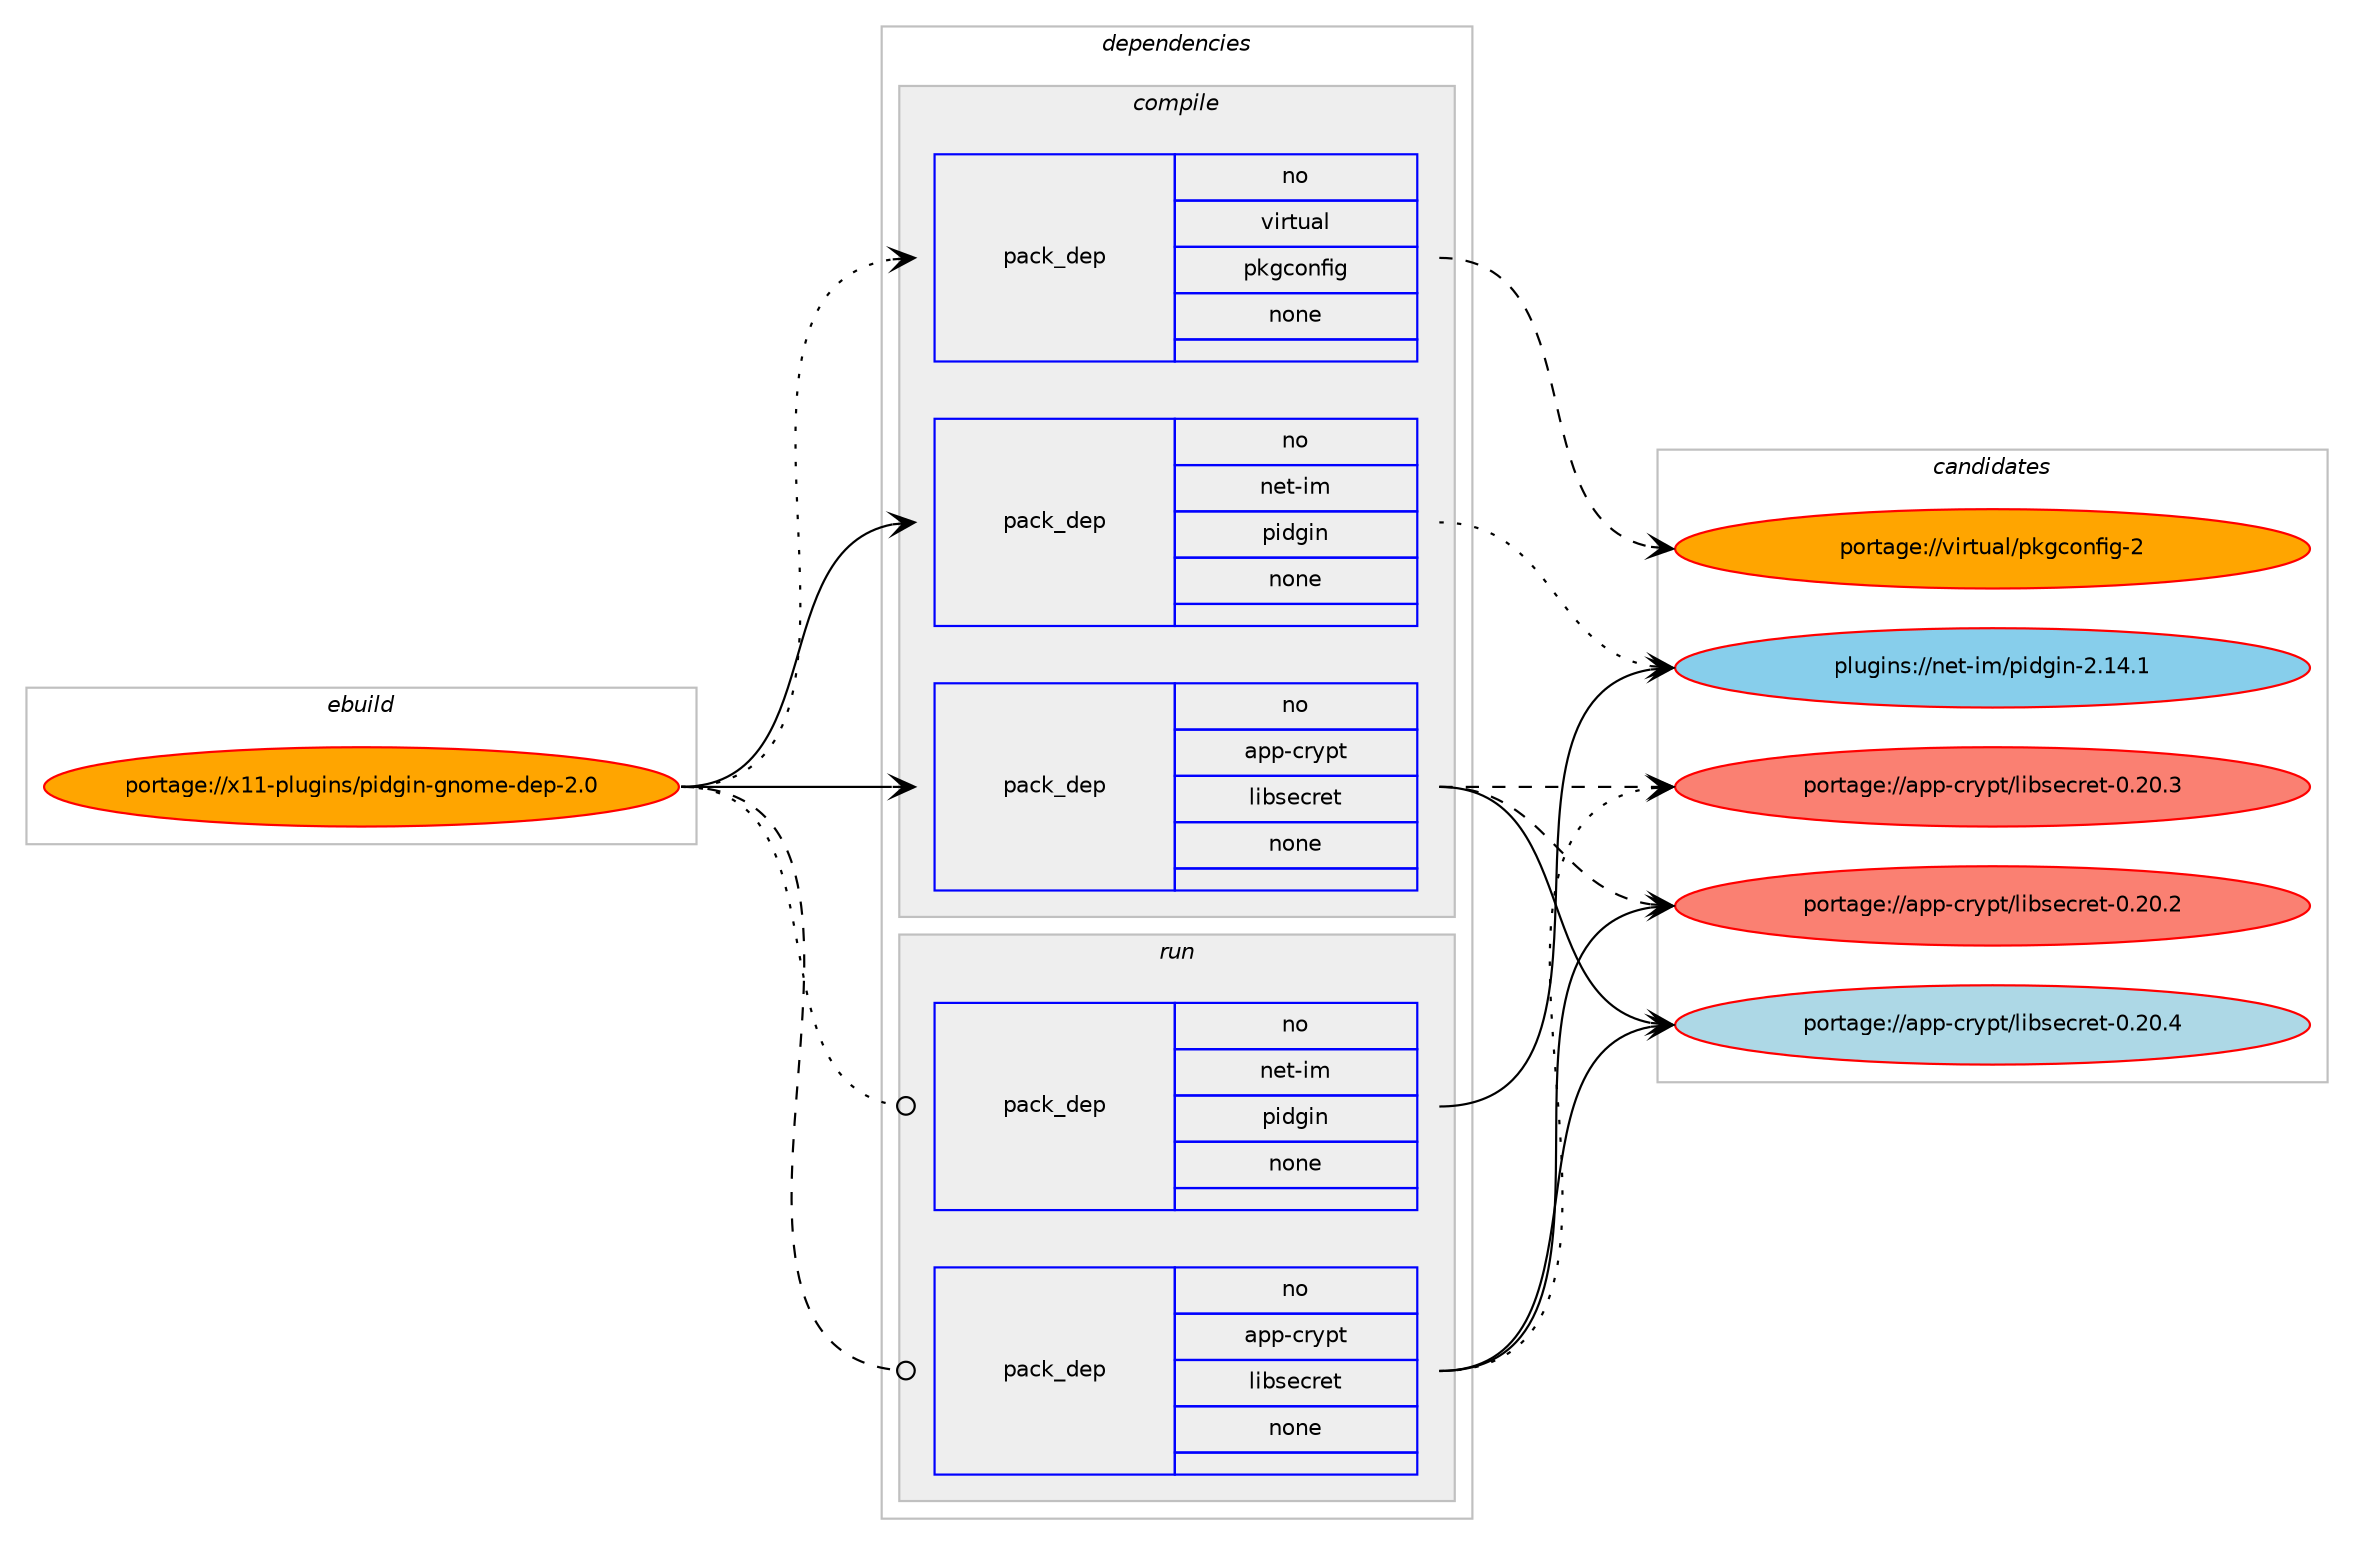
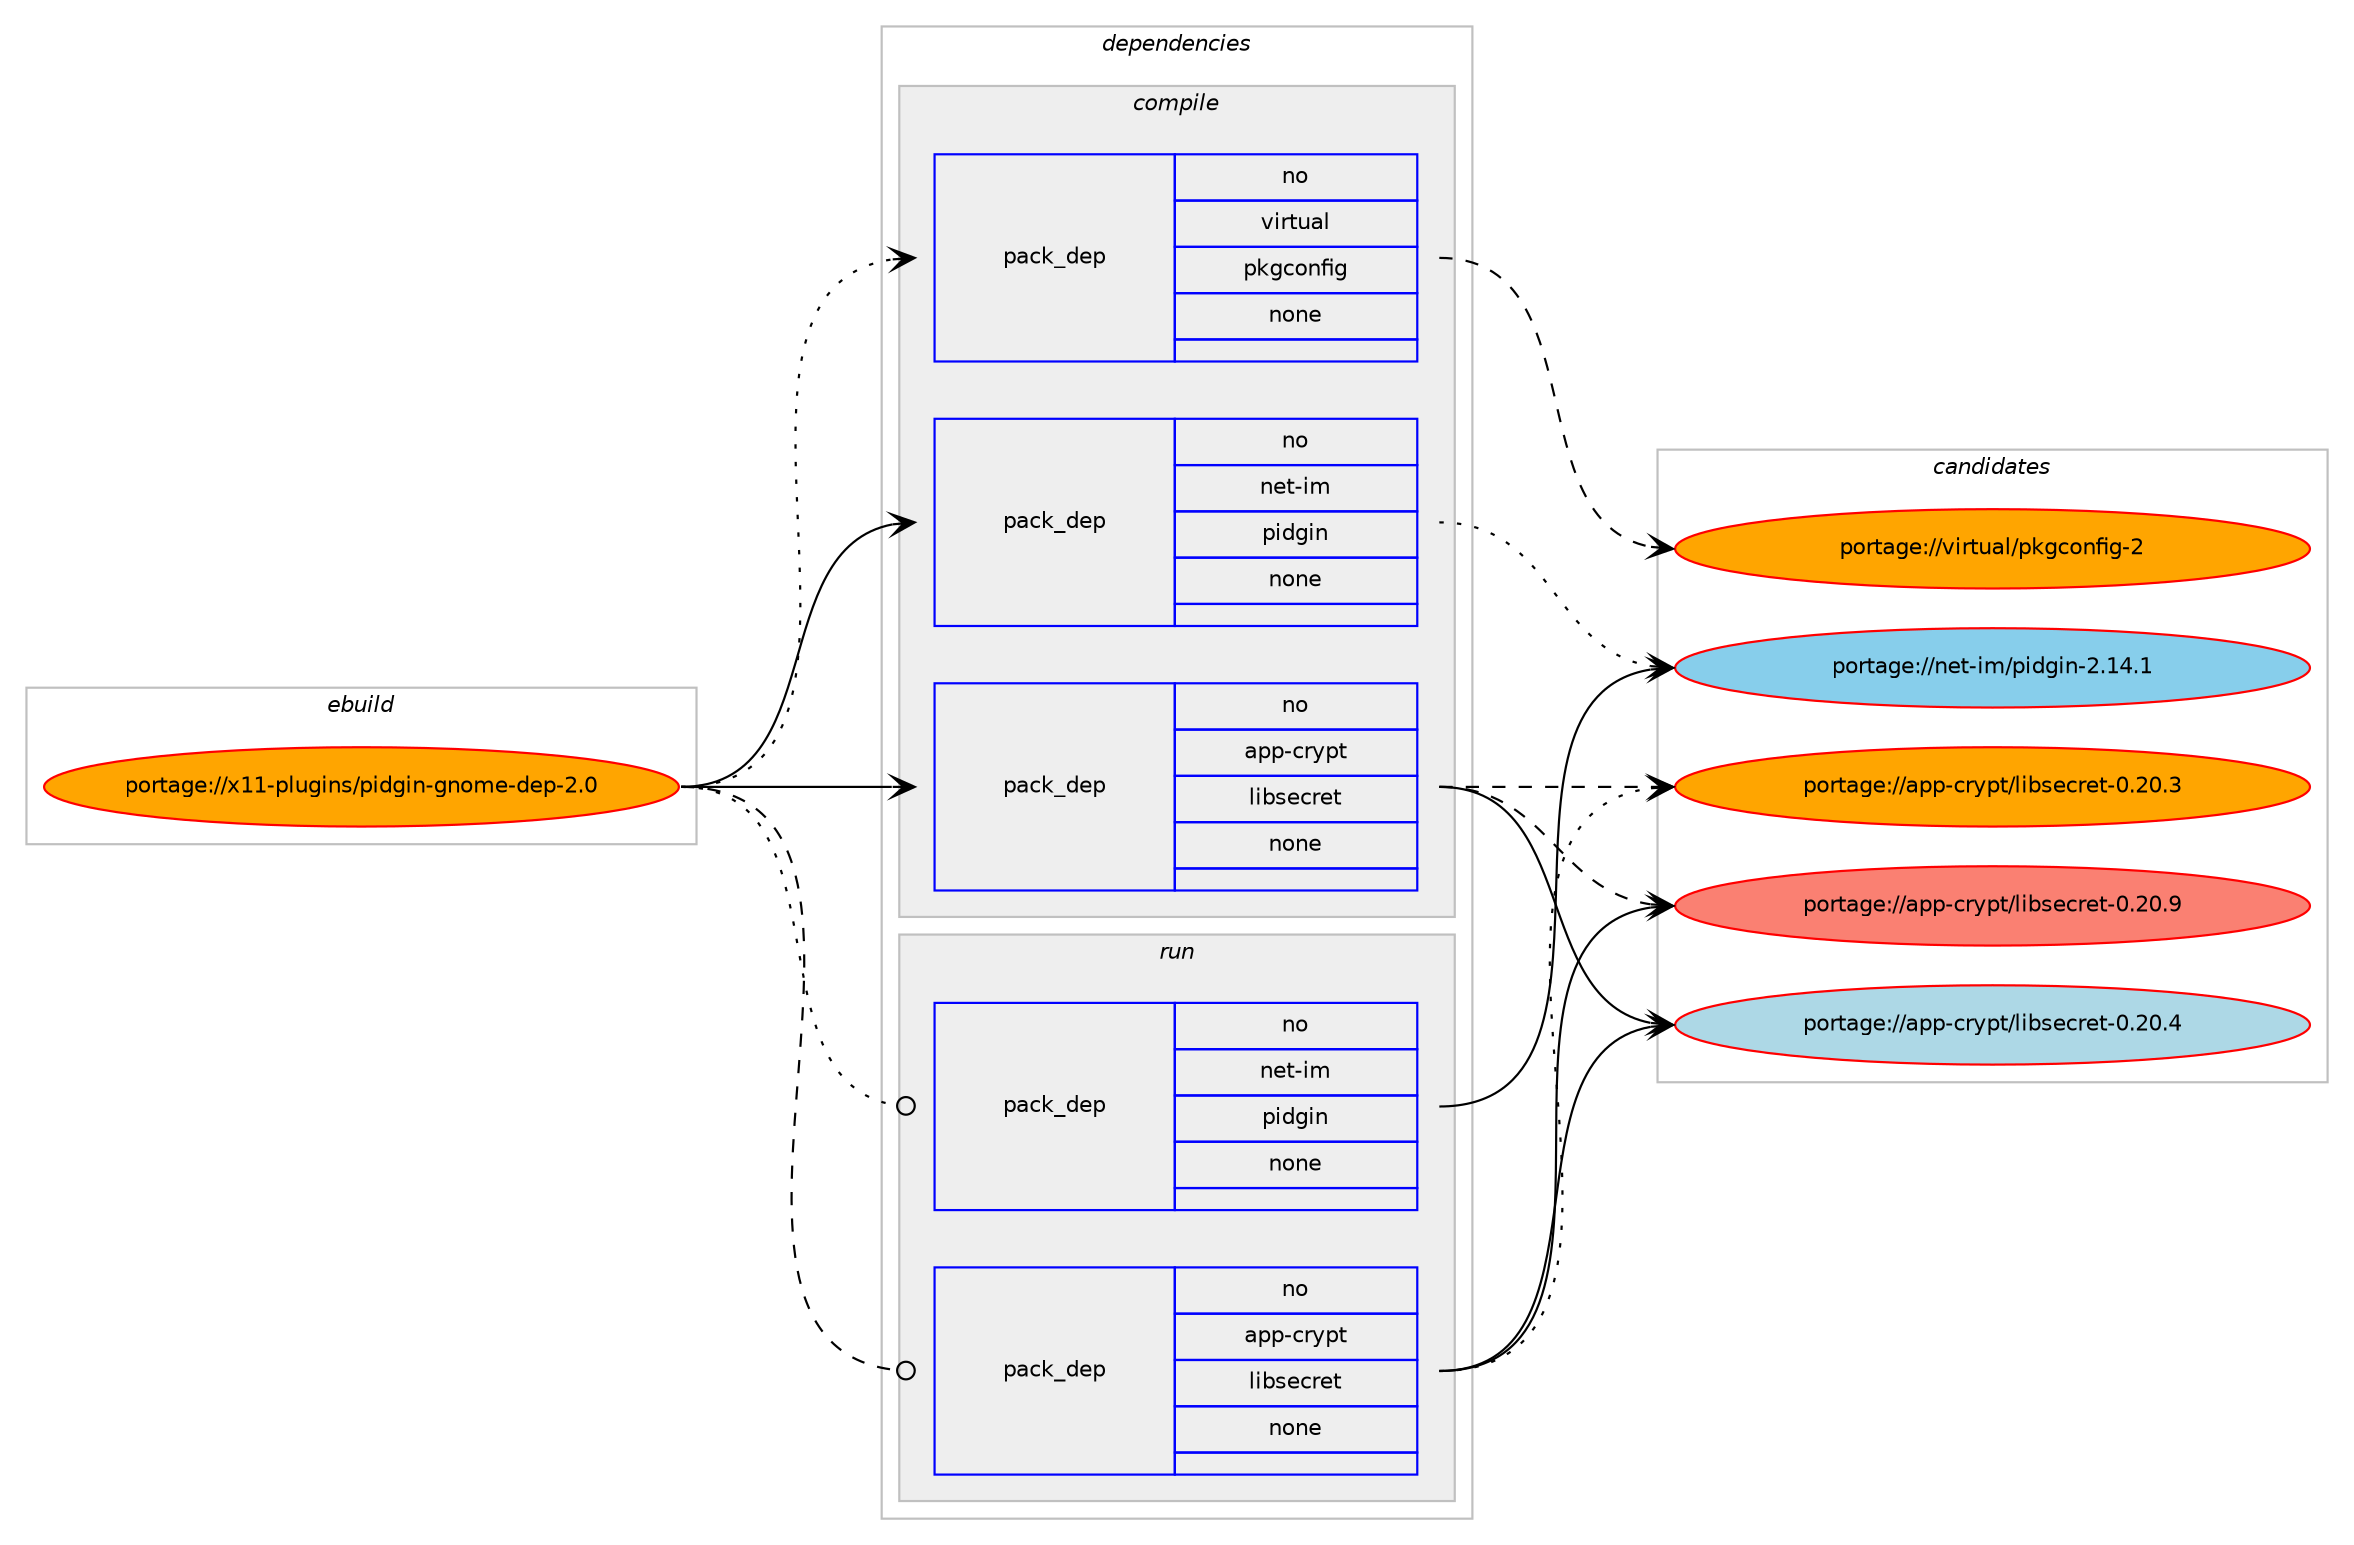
node "plugins://net-im/pidgin-2.14.1": label "plugins://net-im/pidgin-2.14.1" -> "portage://net-im/pidgin-2.14.1"
node "portage://app-crypt/libsecret-0.20.3": fillcolor salmon -> orange
node "portage://app-crypt/libsecret-0.20.2": label "portage://app-crypt/libsecret-0.20.2" -> "portage://app-crypt/libsecret-0.20.9"
